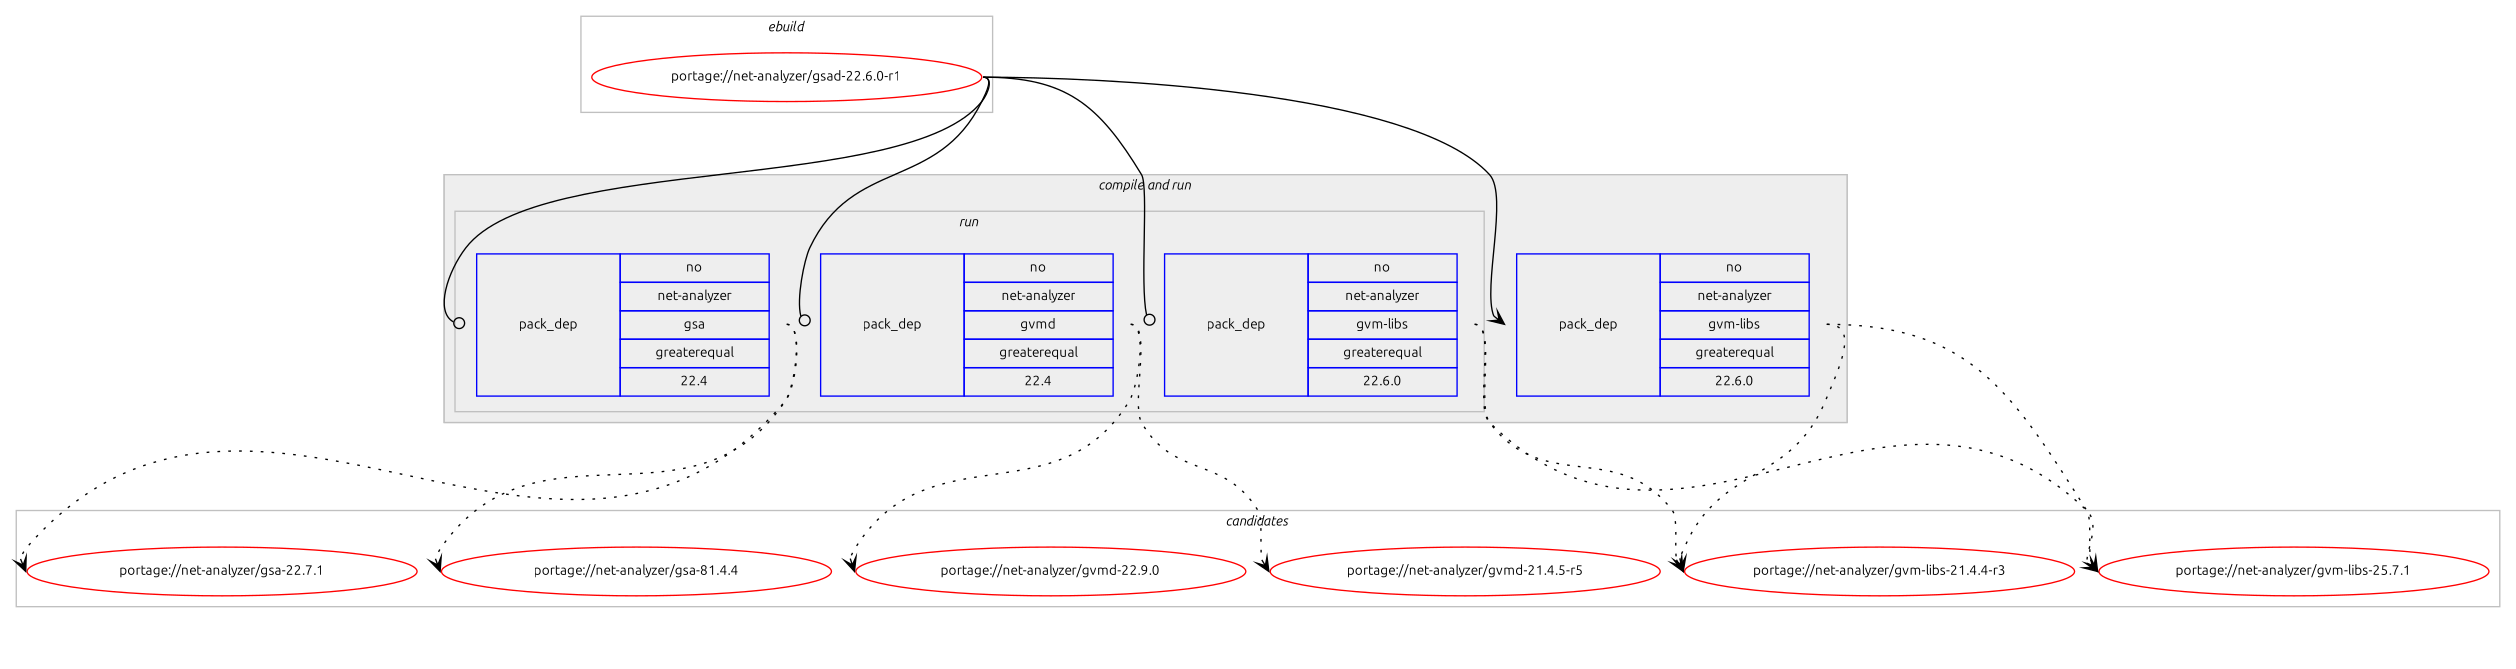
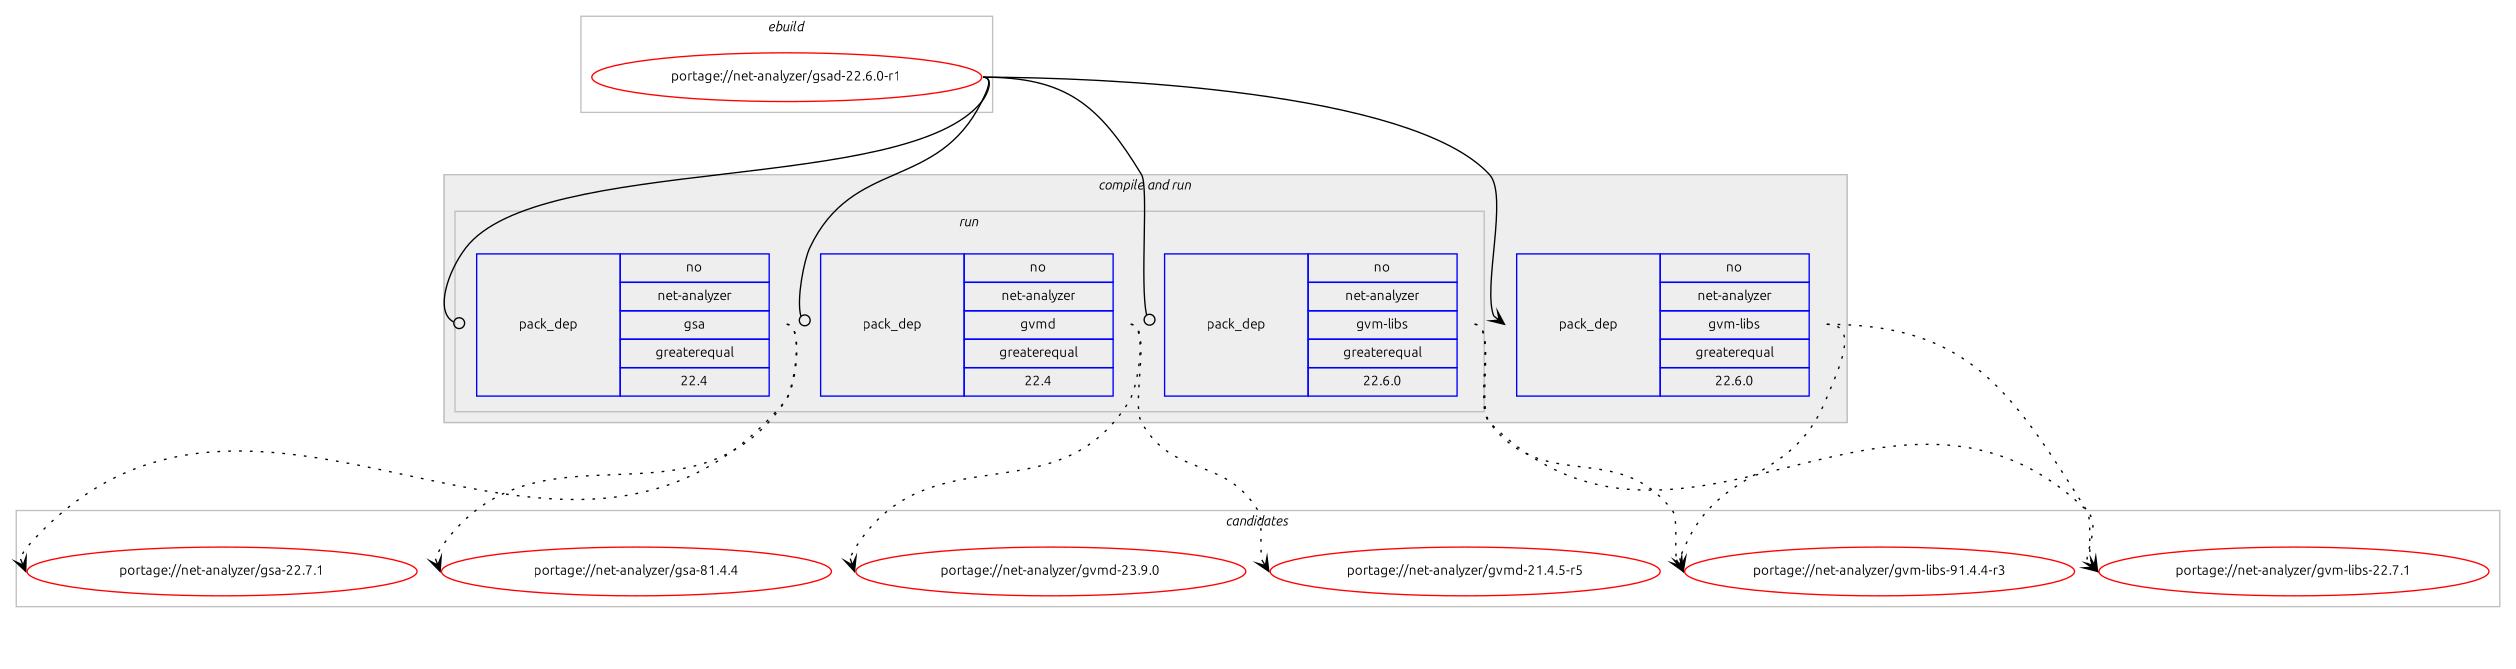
node "portage://net-analyzer/gvmd-22.9.0": label "portage://net-analyzer/gvmd-22.9.0" -> "portage://net-analyzer/gvmd-23.9.0"
node "portage://net-analyzer/gvm-libs-21.4.4-r3": label "portage://net-analyzer/gvm-libs-21.4.4-r3" -> "portage://net-analyzer/gvm-libs-91.4.4-r3"
node "portage://net-analyzer/gvm-libs-25.7.1": label "portage://net-analyzer/gvm-libs-25.7.1" -> "portage://net-analyzer/gvm-libs-22.7.1"
